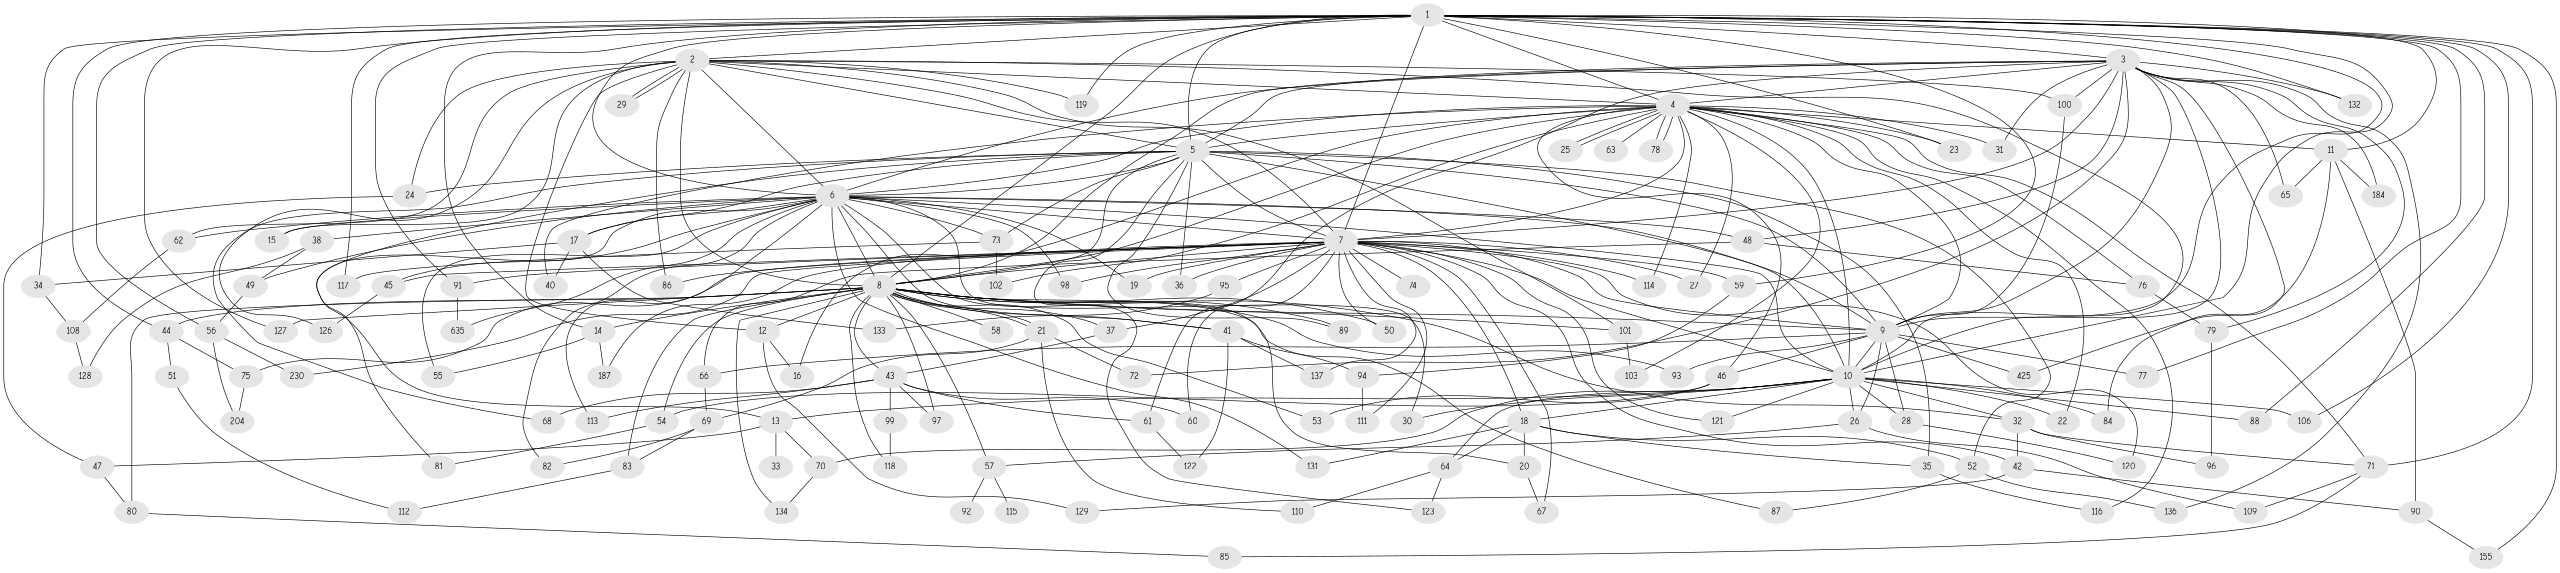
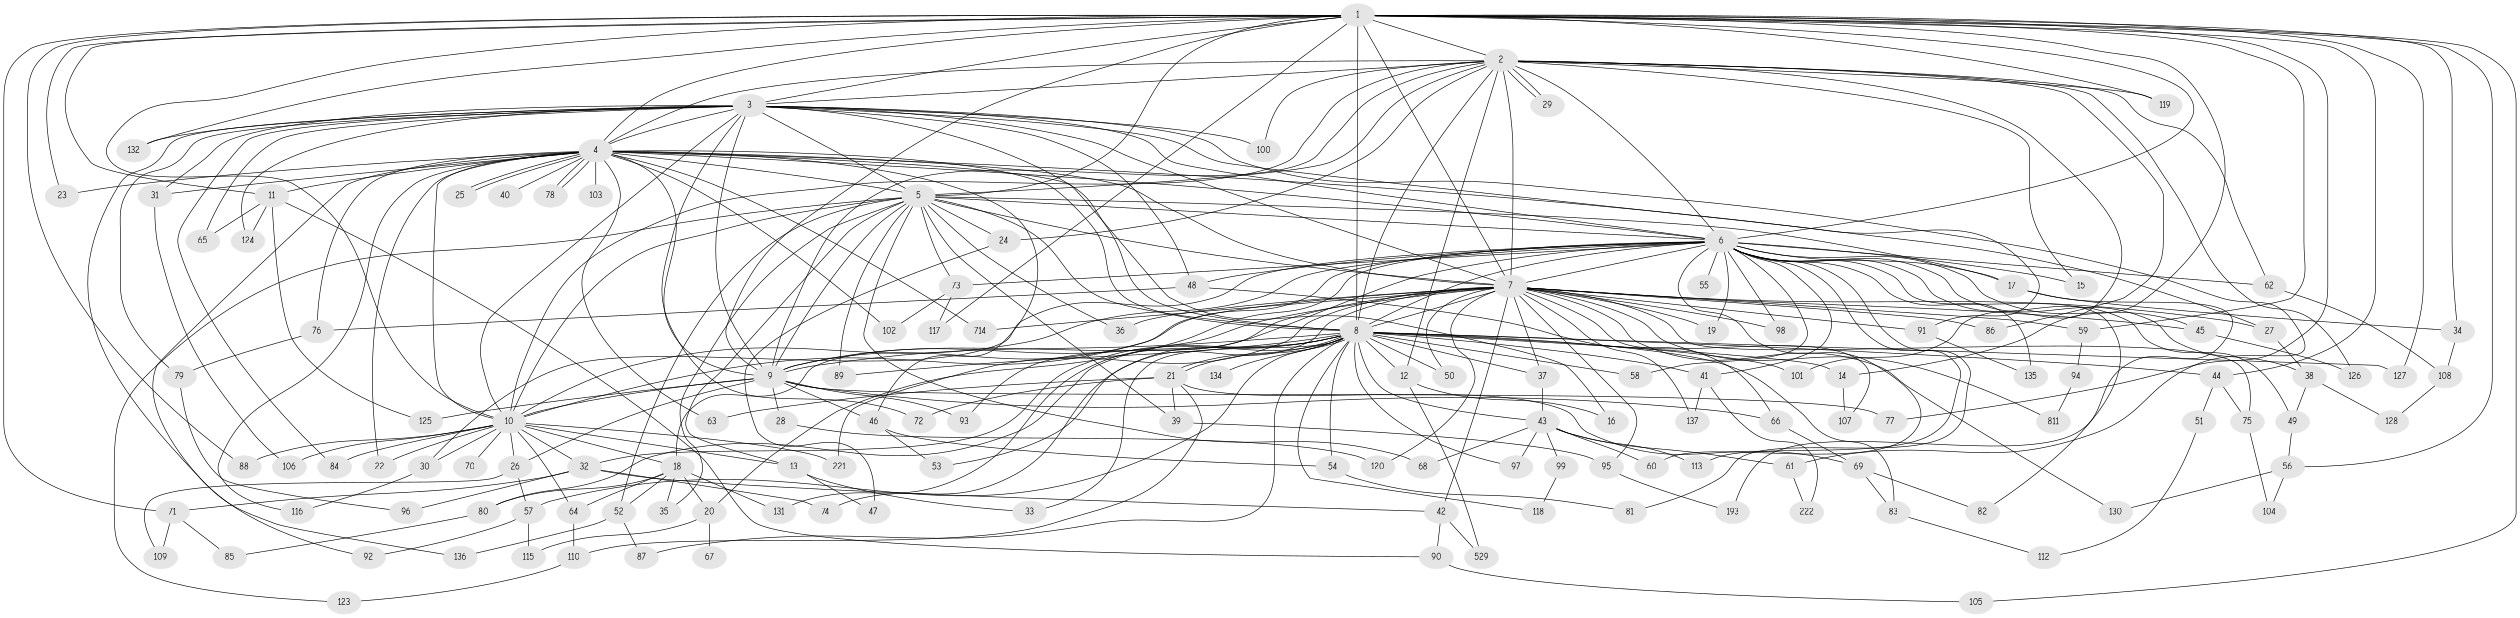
edge "1" -- "91": now "3" -- "91"
edge "1" -- "106": now "31" -- "106"
edge "2" -- "3": added
node "184": label "184" -> "124"
edge "4" -- "71": now "4" -- "92"
edge "100" -- "9": now "2" -- "9"
edge "17" -- "40": removed
node "114": label "114" -> "714"
node "635": label "635" -> "135"
node "133": label "133" -> "193"
edge "7" -- "67": removed
edge "7" -- "60": now "6" -- "60"
edge "6" -- "58": added
edge "41" -- "94": removed
edge "101" -- "103": removed
edge "27" -- "38": added
edge "14" -- "55": removed
edge "8" -- "33": added
node "230": label "230" -> "130"
node "187": label "187" -> "107"
node "425": label "425" -> "125"
edge "21" -- "63": added
edge "10" -- "28": removed
node "204": label "204" -> "104"
node "39": added
node "111": label "111" -> "811"
node "121": label "121" -> "221"
edge "13" -- "70": removed
node "122": label "122" -> "222"
edge "32" -- "74": added
edge "47" -- "80": now "18" -- "80"
edge "70" -- "134": removed
edge "64" -- "123": now "110" -- "123"
edge "35" -- "116": now "30" -- "116"
node "129": label "129" -> "529"
edge "20" -- "115": added
node "155": label "155" -> "105"
